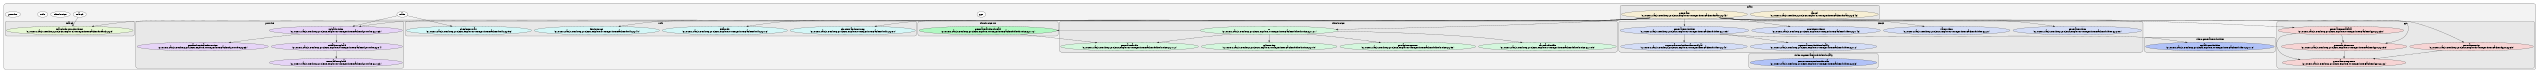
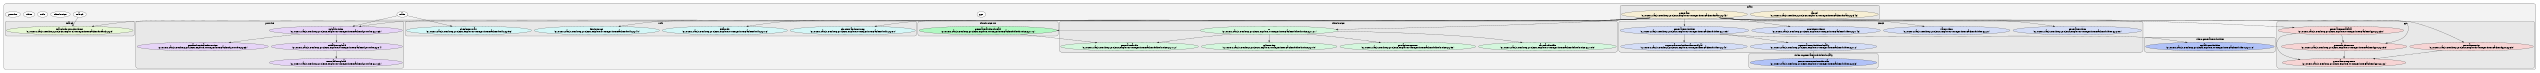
node "video": added
